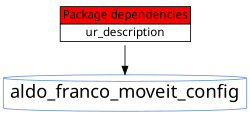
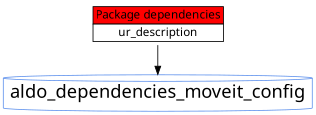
node "aldo_franco_moveit_config": label "aldo_franco_moveit_config" -> "aldo_dependencies_moveit_config"
